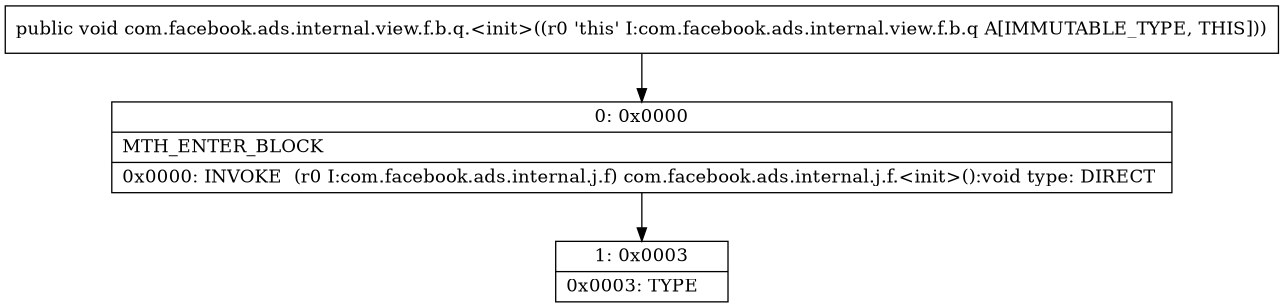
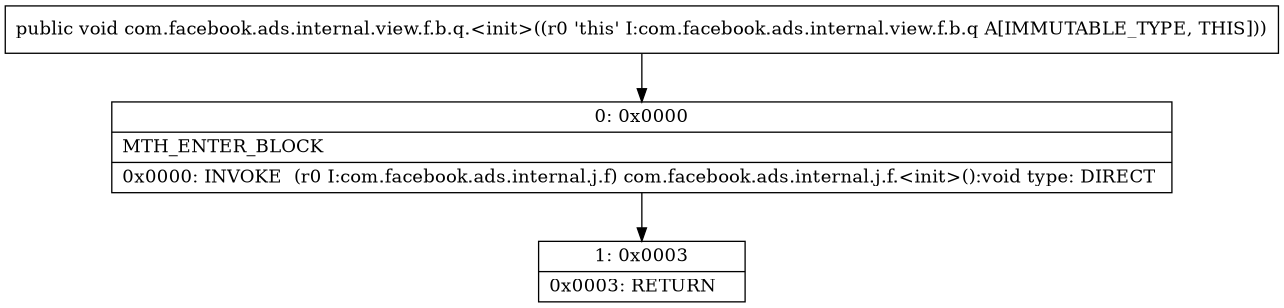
node "1: 0x0003": text "0x0003: TYPE" -> "0x0003: RETURN"
